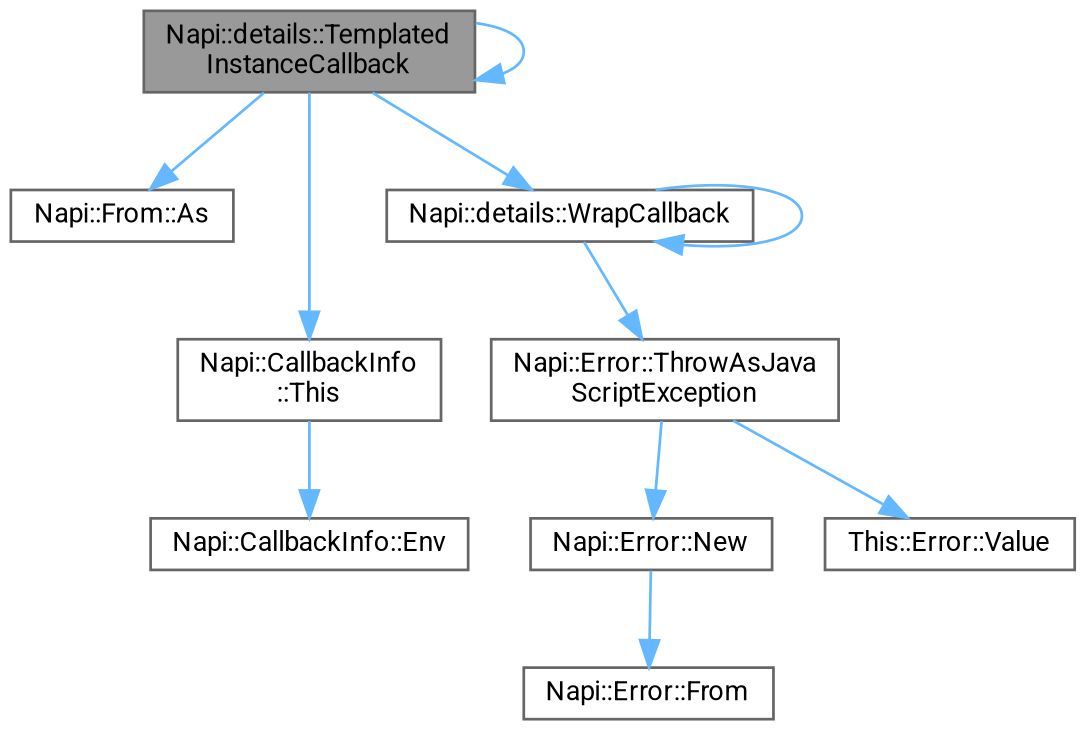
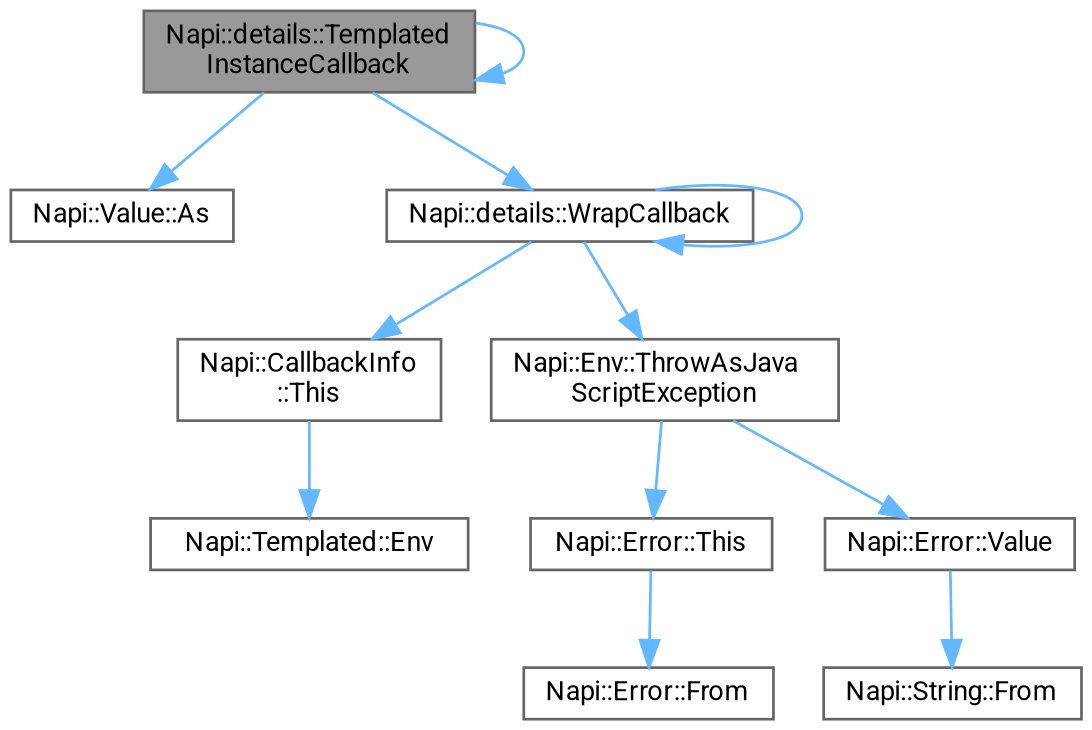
edge "Napi::details::Templated InstanceCallback" -> "Napi::CallbackInfo ::This": now "Napi::details::WrapCallback" -> "Napi::CallbackInfo ::This"
node "Napi::From::As": label "Napi::From::As" -> "Napi::Value::As"
node "Napi::Error::ThrowAsJava ScriptException": label "Napi::Error::ThrowAsJava ScriptException" -> "Napi::Env::ThrowAsJava ScriptException"
node "Napi::CallbackInfo::Env": label "Napi::CallbackInfo::Env" -> "Napi::Templated::Env"
node "Napi::Error::New": label "Napi::Error::New" -> "Napi::Error::This"
node "This::Error::Value": label "This::Error::Value" -> "Napi::Error::Value"
node "Napi::String::From": added
